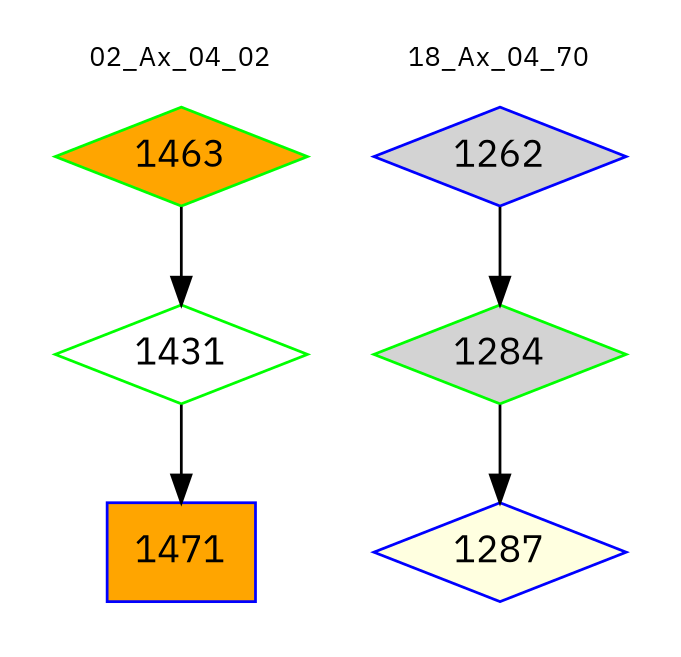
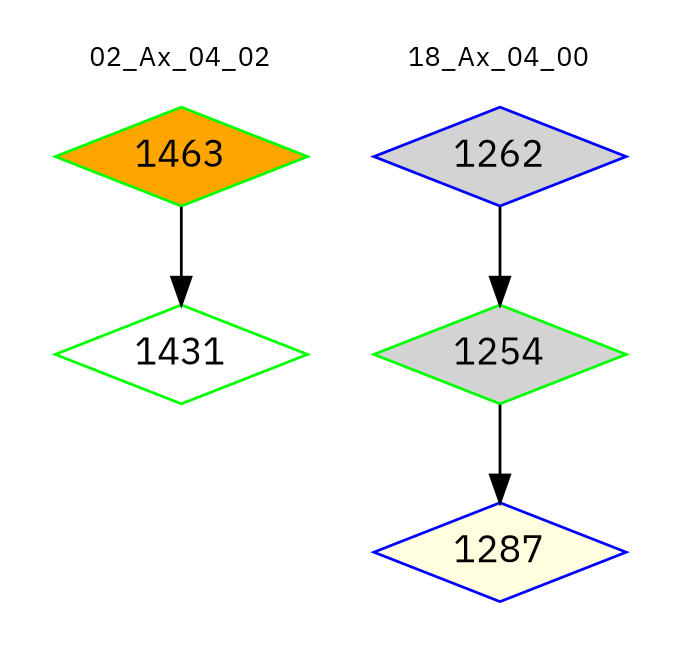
cluster "18_Ax_04_70": label "18_Ax_04_70" -> "18_Ax_04_00"
node "1284": label "1284" -> "1254"
node "1471": removed
